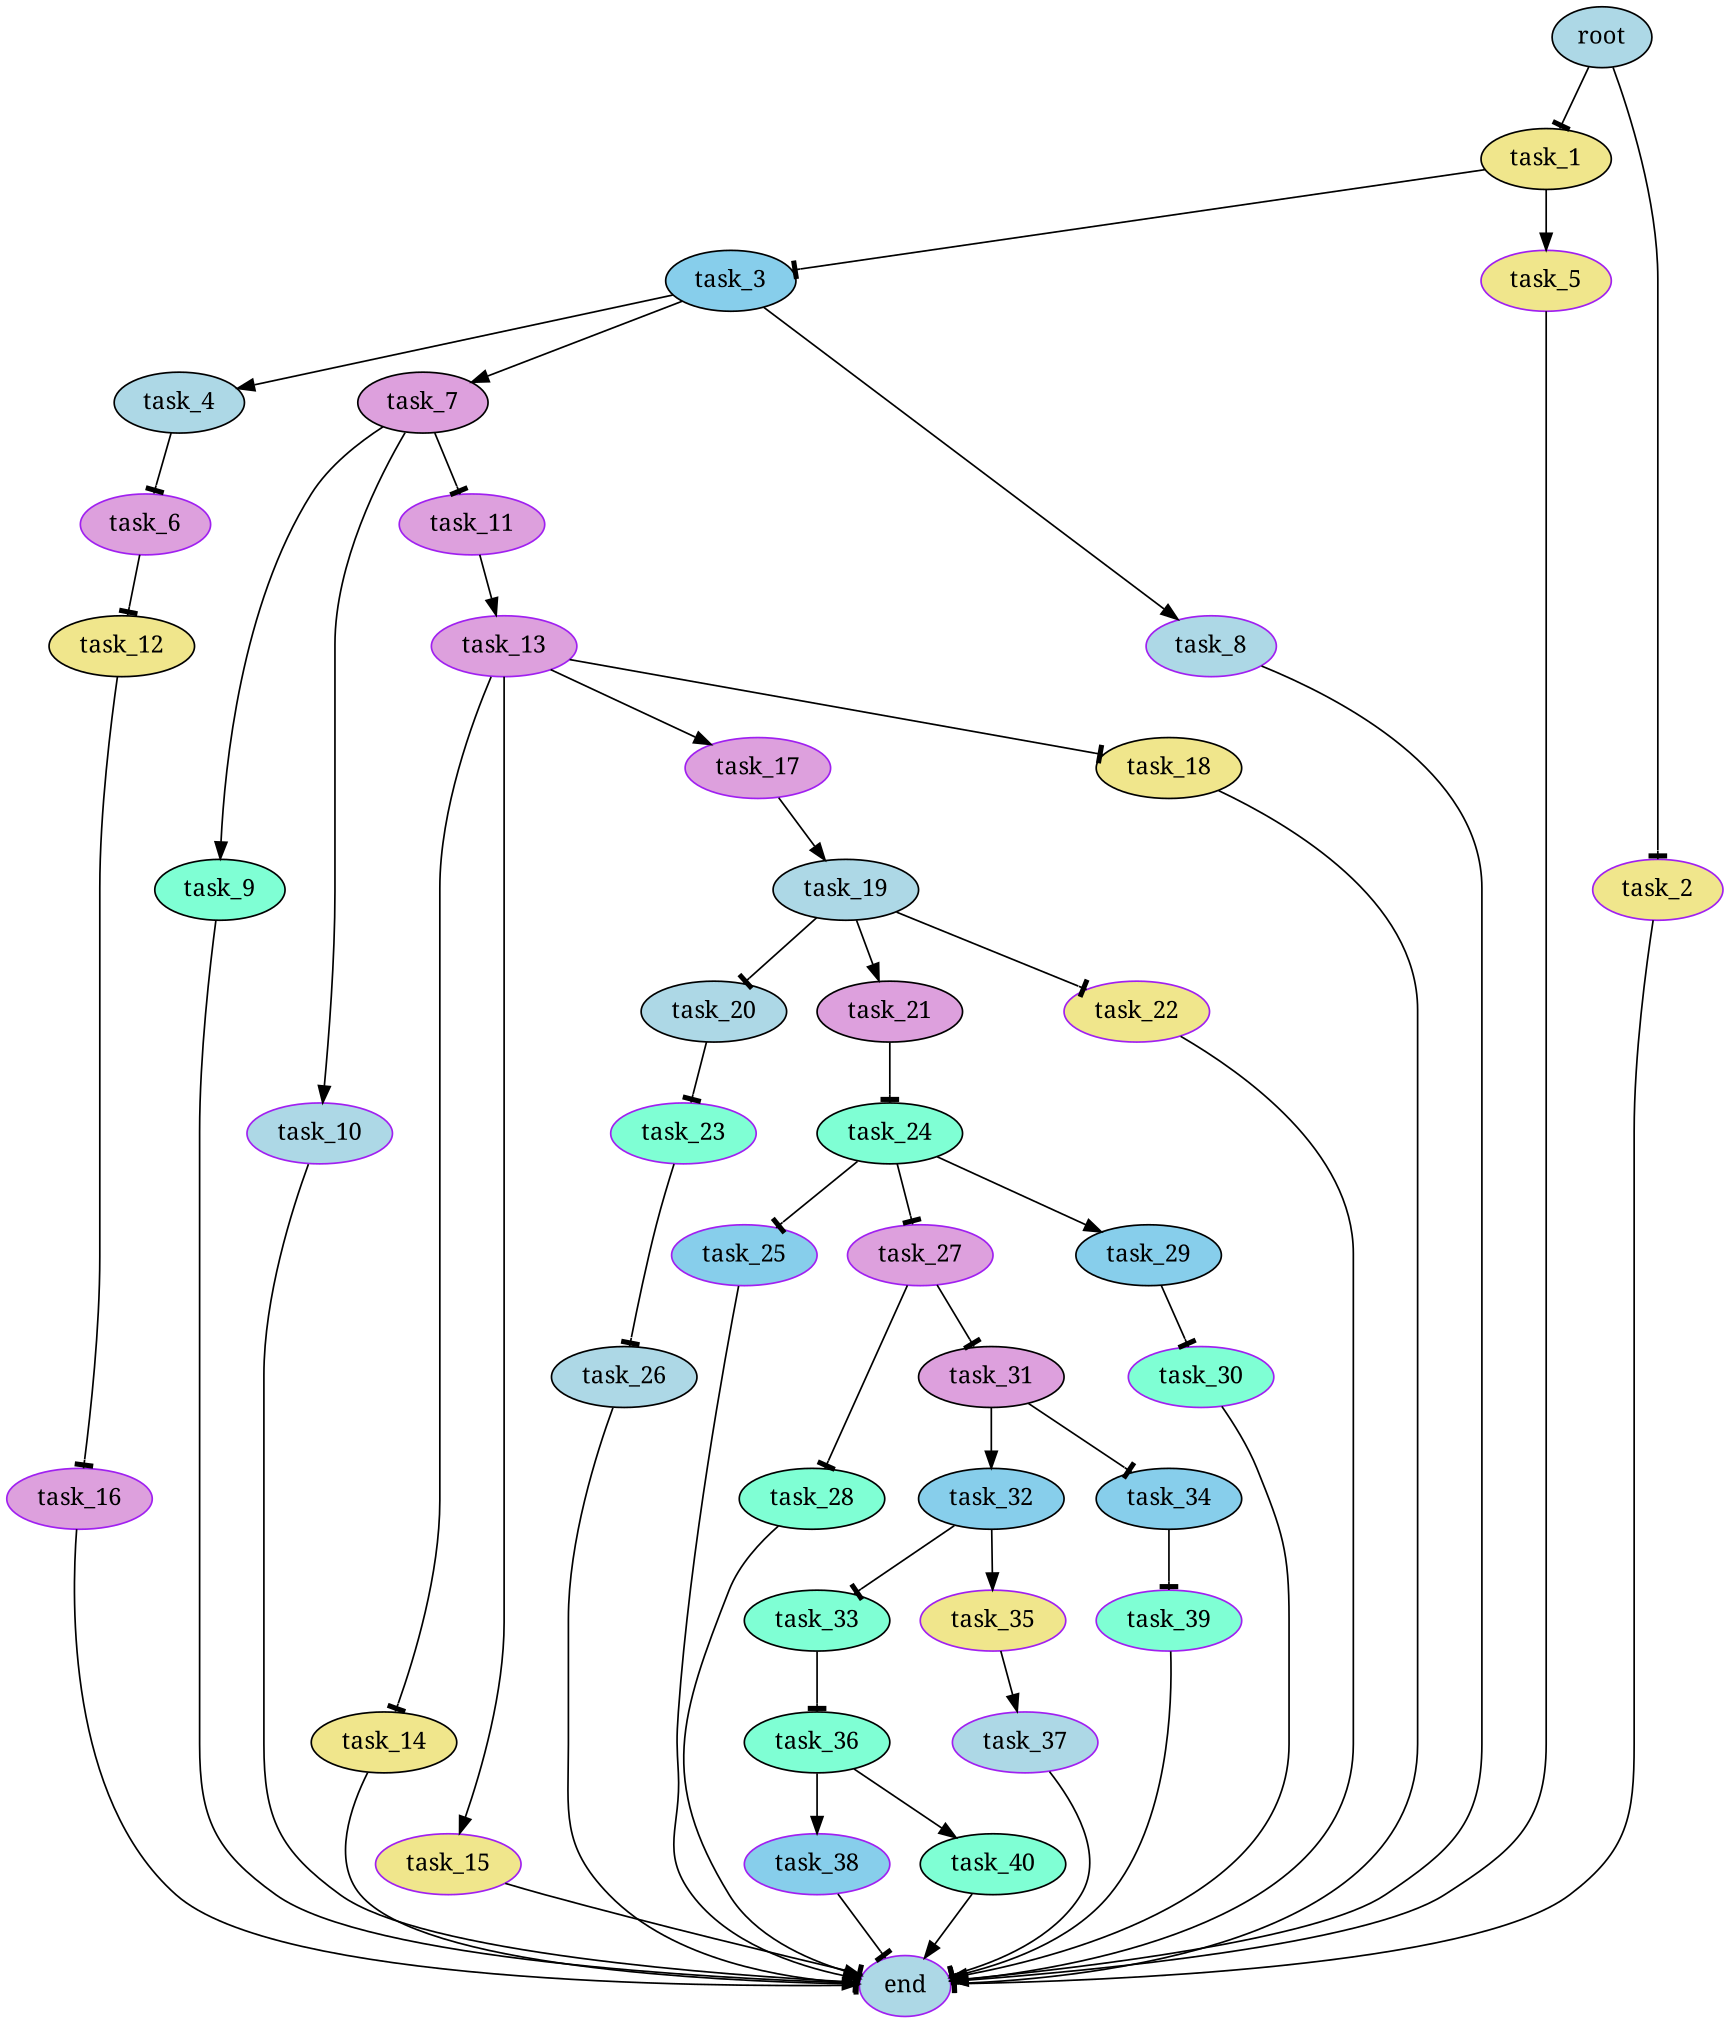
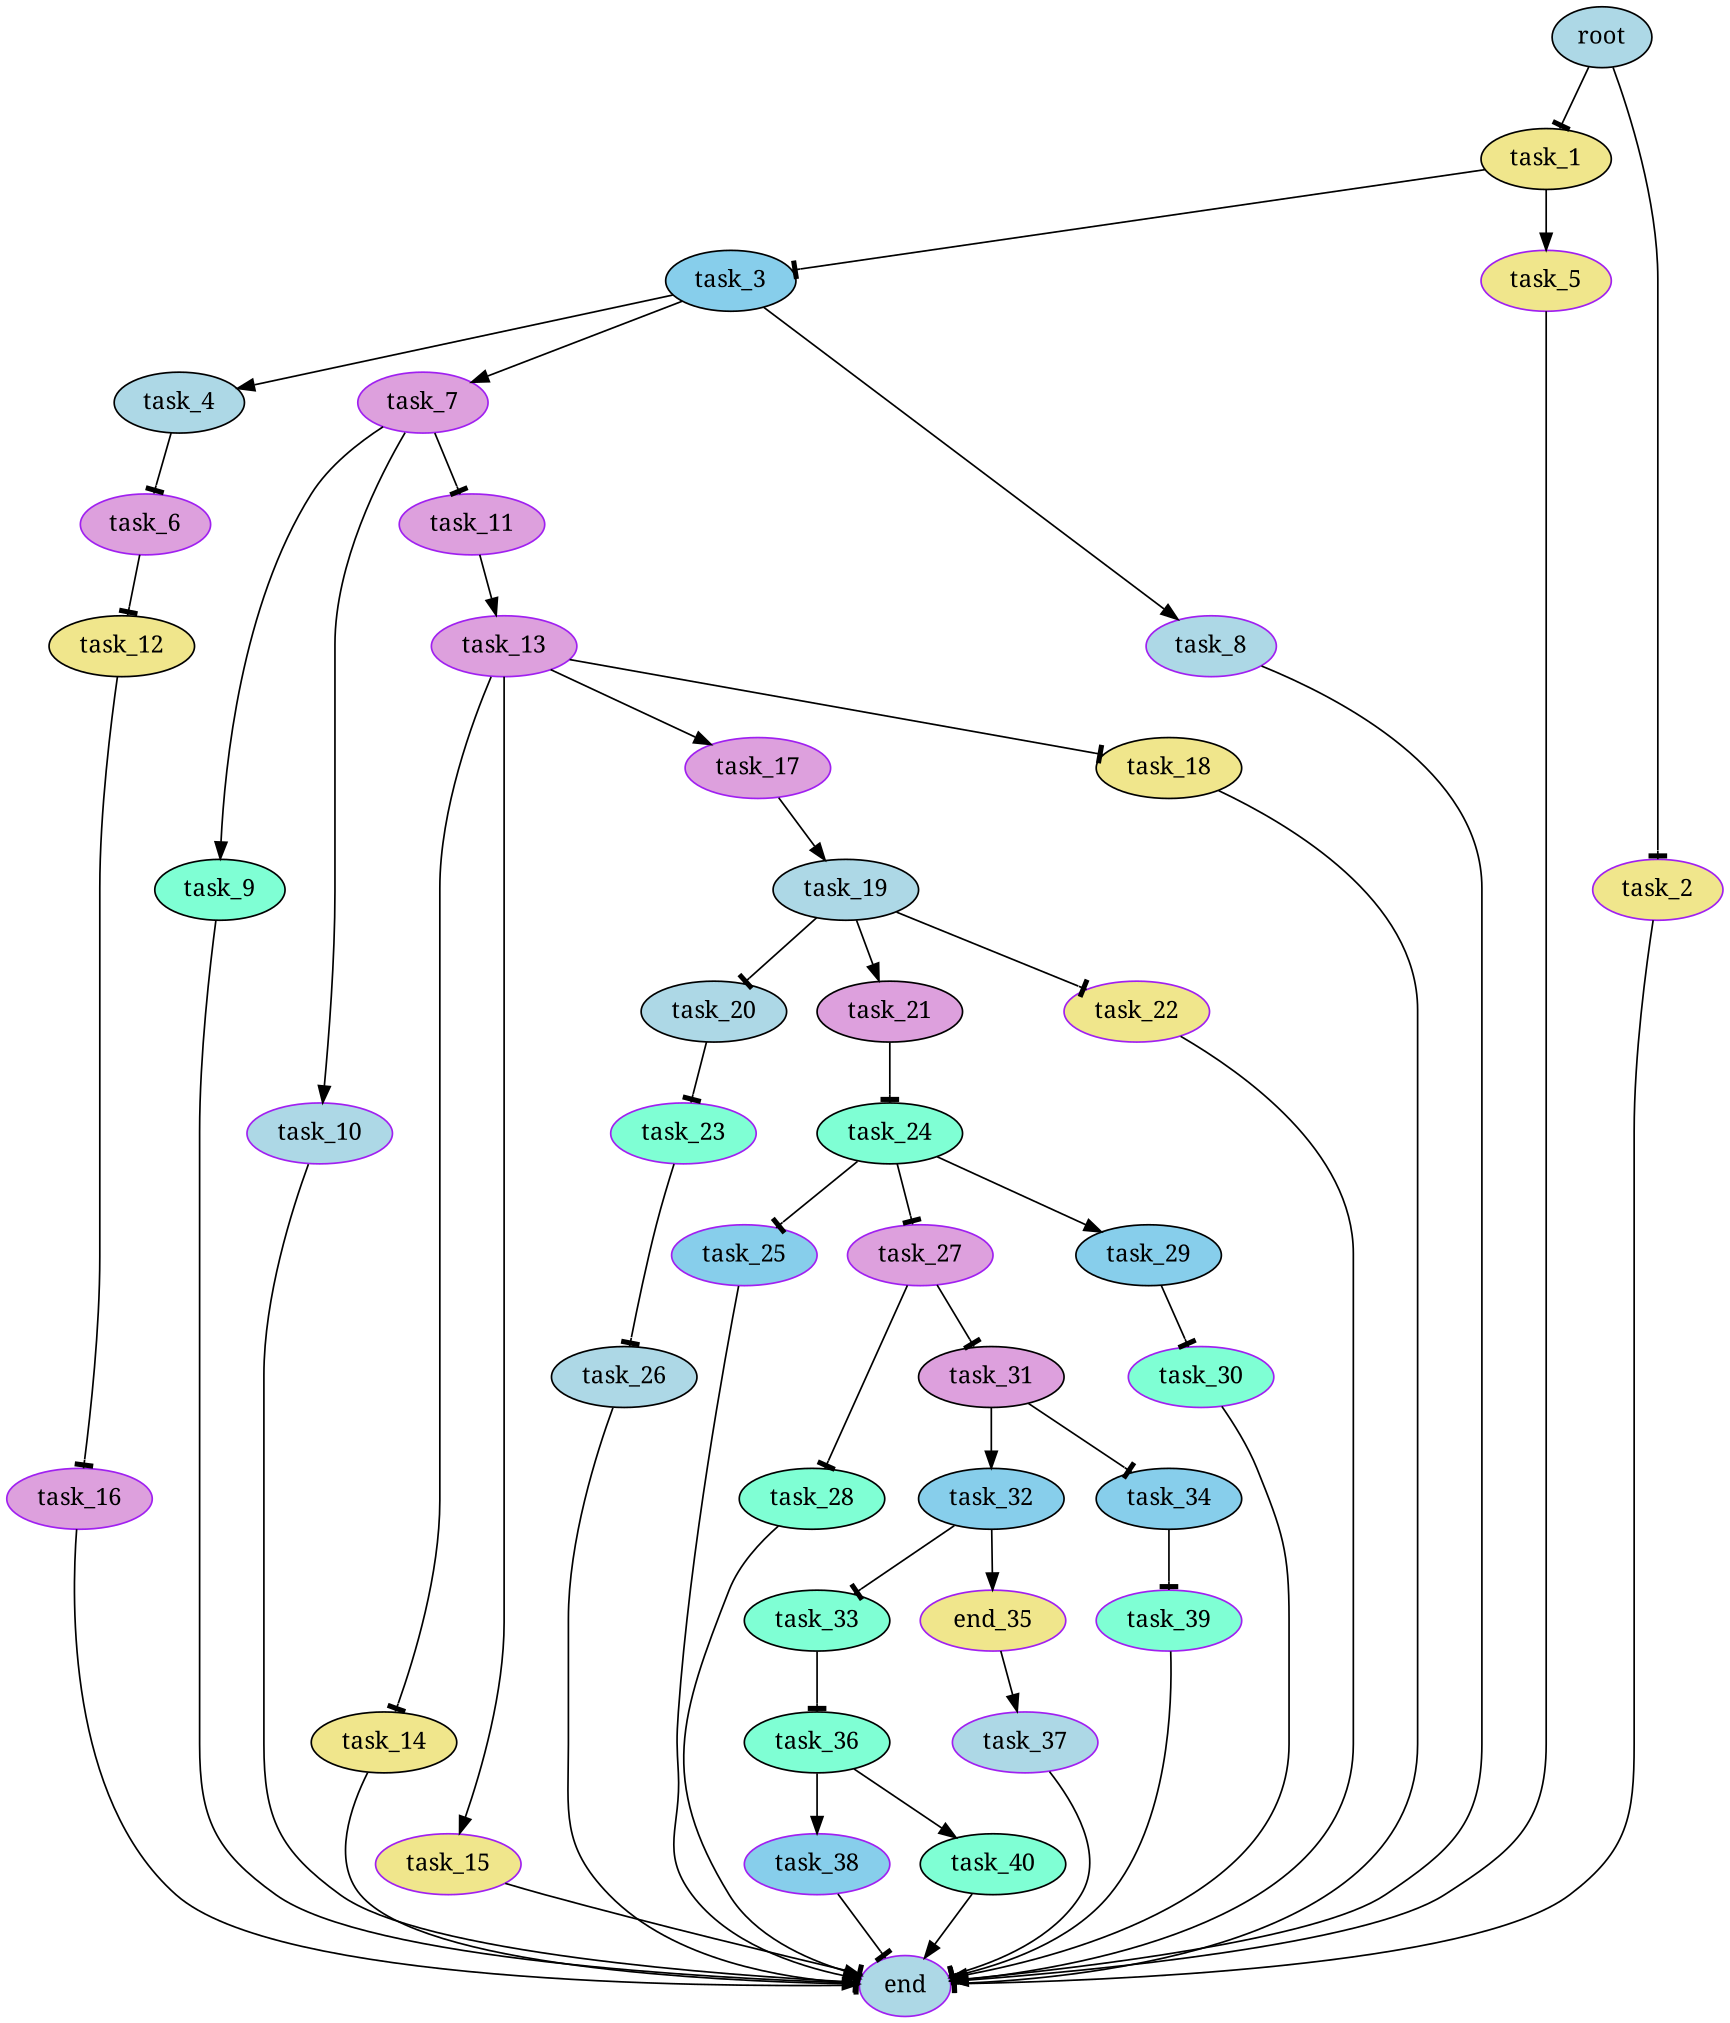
node "task_7": color black -> purple
node "task_35": label "task_35" -> "end_35"
